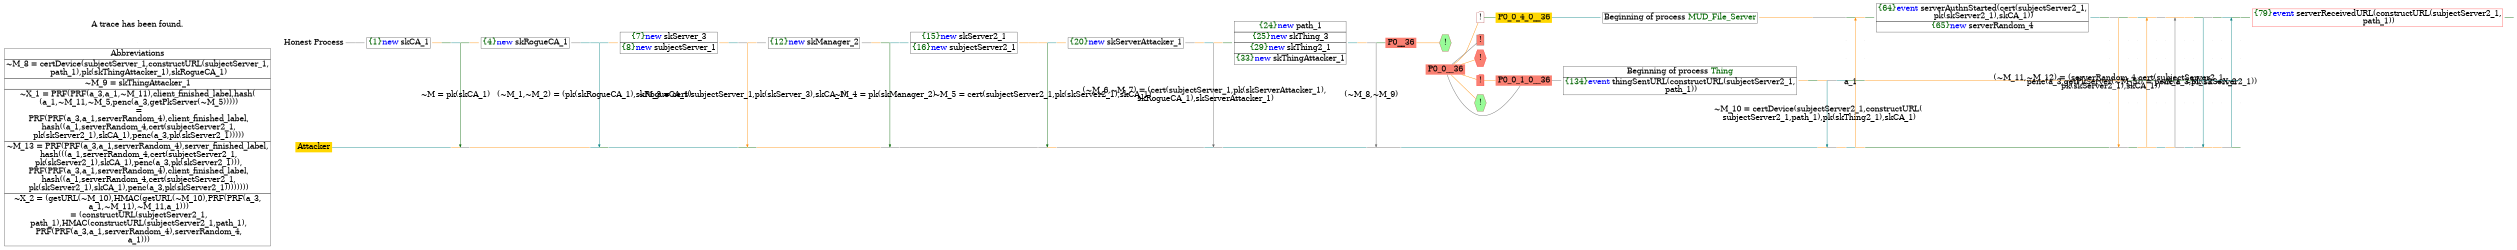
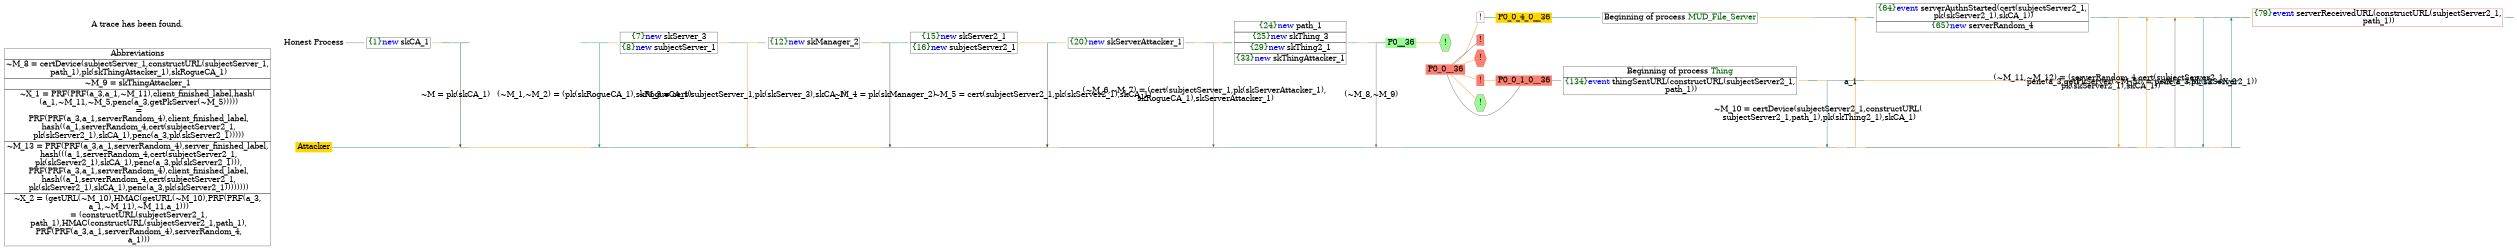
node "{4}": removed
node "P0__36": fillcolor salmon -> palegreen
